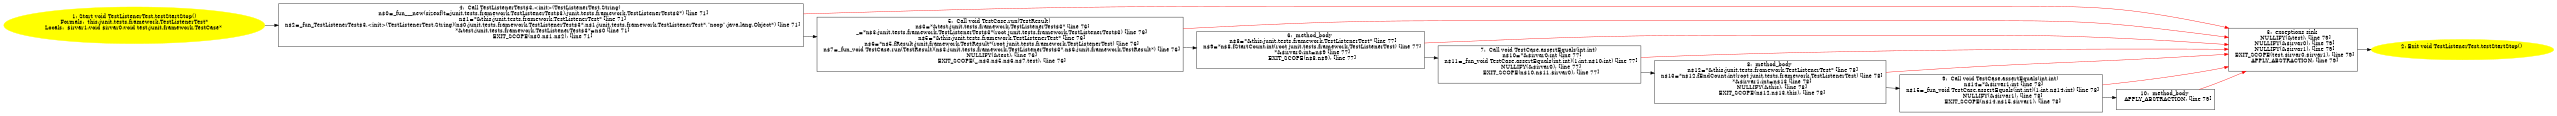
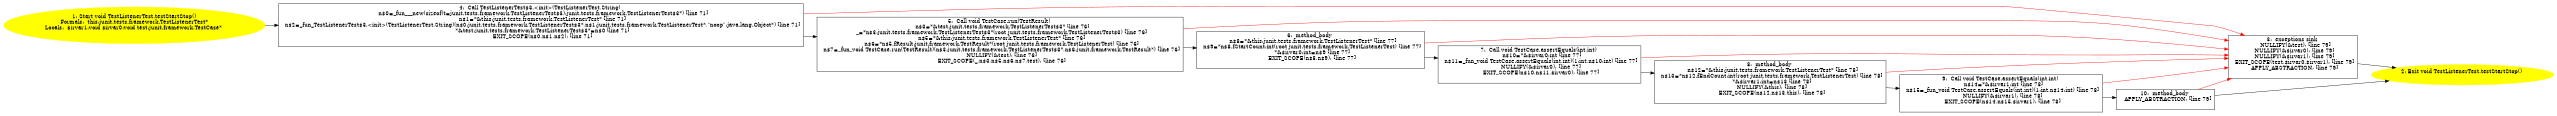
edge "10:  method_body APPLY_ABSTRACTION; [line 79]" -> "2: Exit void TestListenerTest.testStartStop()": added
